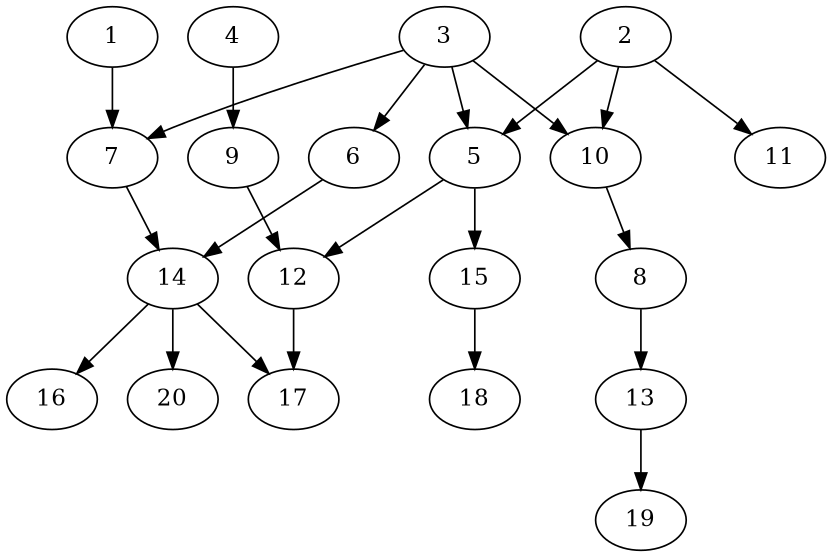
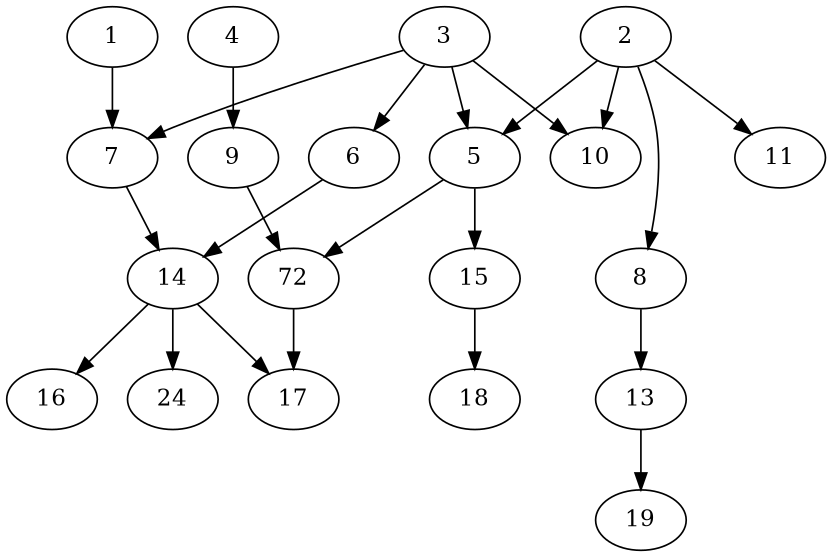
edge "10" -> "8": now "2" -> "8"
node "12": label "12" -> "72"
node "20": label "20" -> "24"
